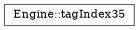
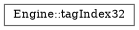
node "Engine::tagIndex35": label "Engine::tagIndex35" -> "Engine::tagIndex32"
